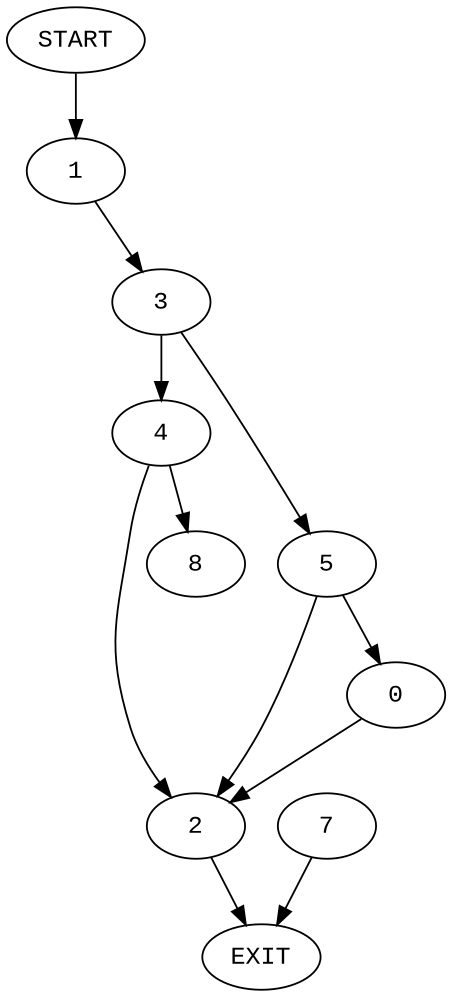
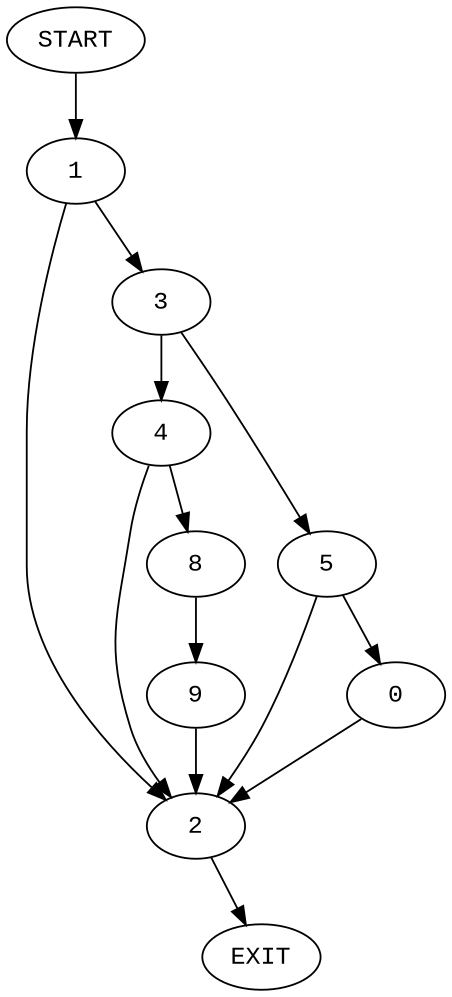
edge "1" -> "2": added
node "9": added
node "7": removed
